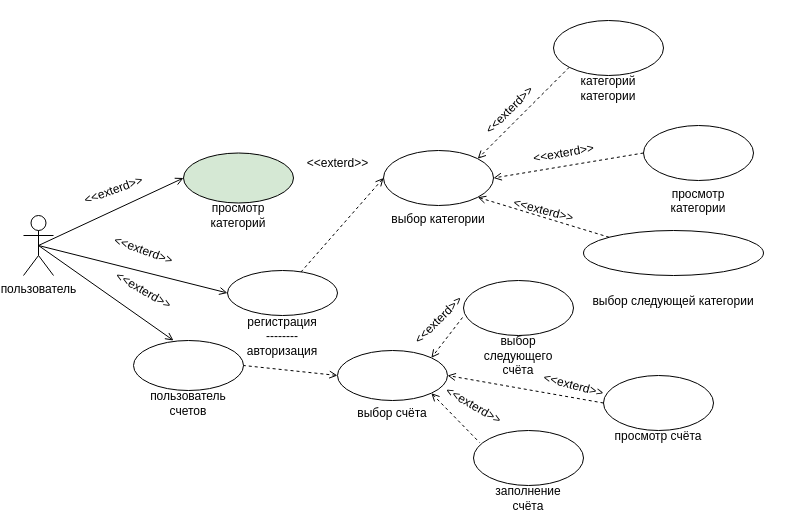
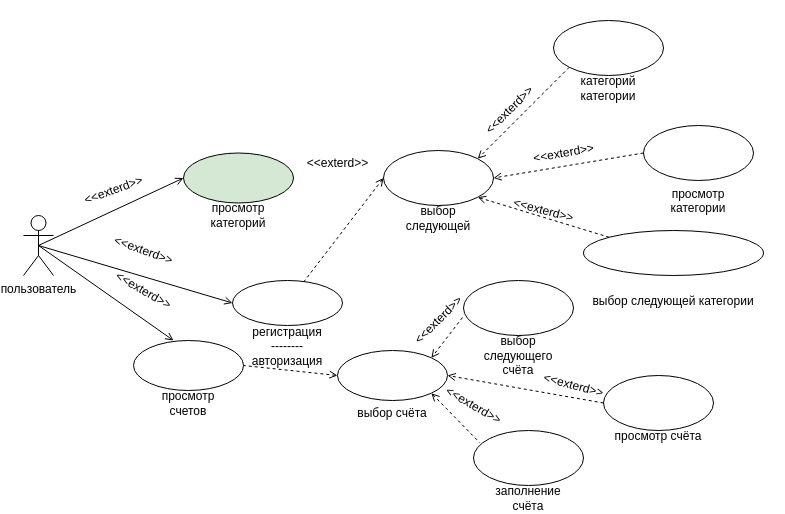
node "выбор категории": label "выбор категории" -> "выбор следующей"
node "регистрация -------- авторизация": moved (283, 293) -> (288, 303)
node "пользователь счетов": label "пользователь счетов" -> "просмотр счетов"
